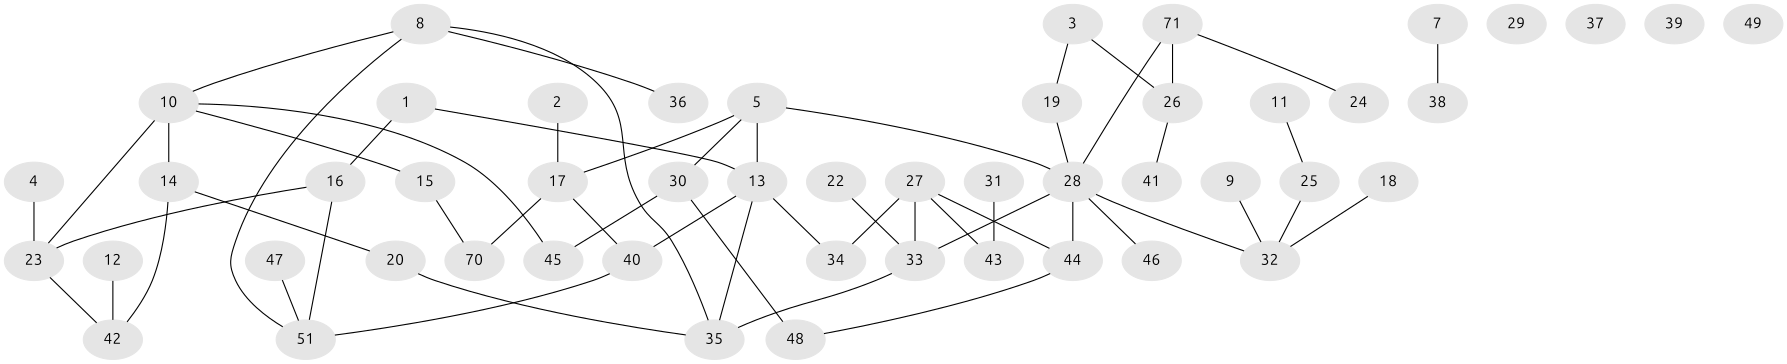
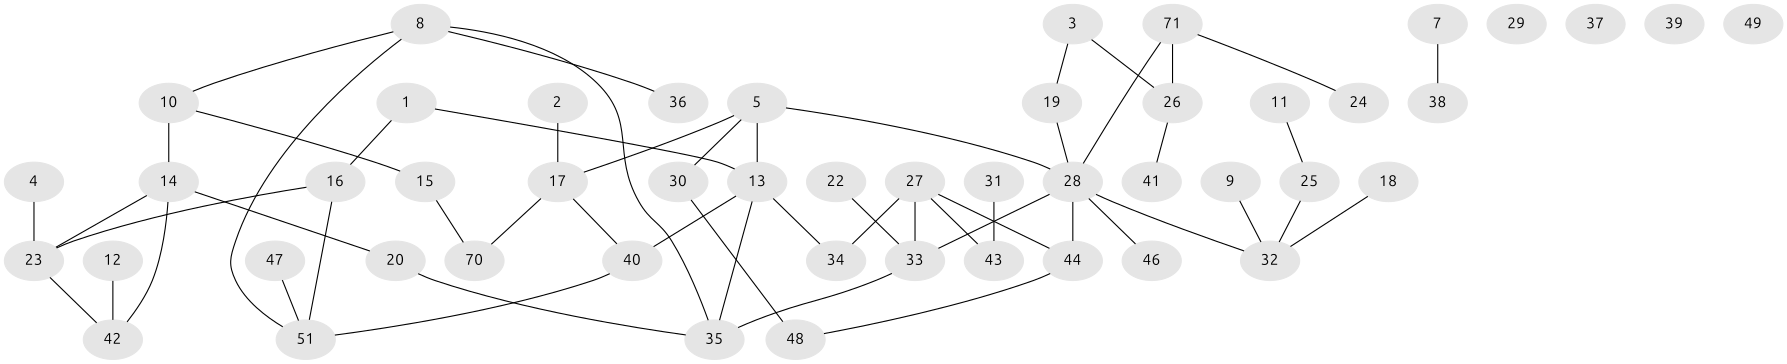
edge "10" -- "23": now "14" -- "23"
node "45": removed
